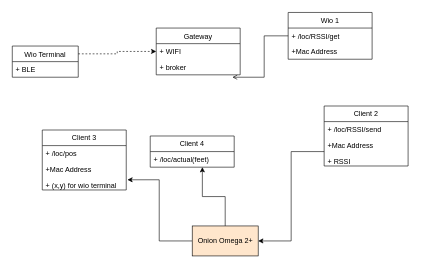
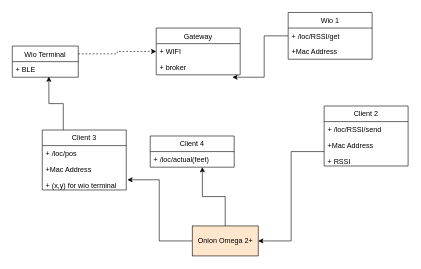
edge "+ /loc/RSSI/get" -> "+ broker": arrowhead open -> classic
edge "Client 3" -> "+ BLE": added
